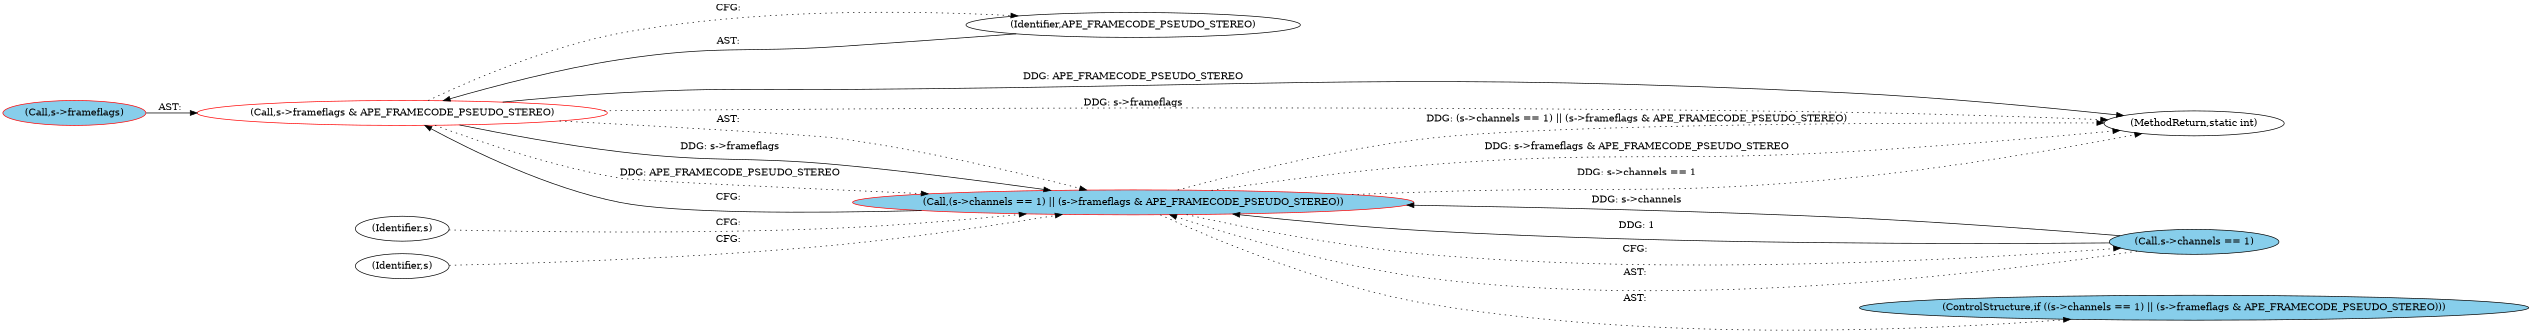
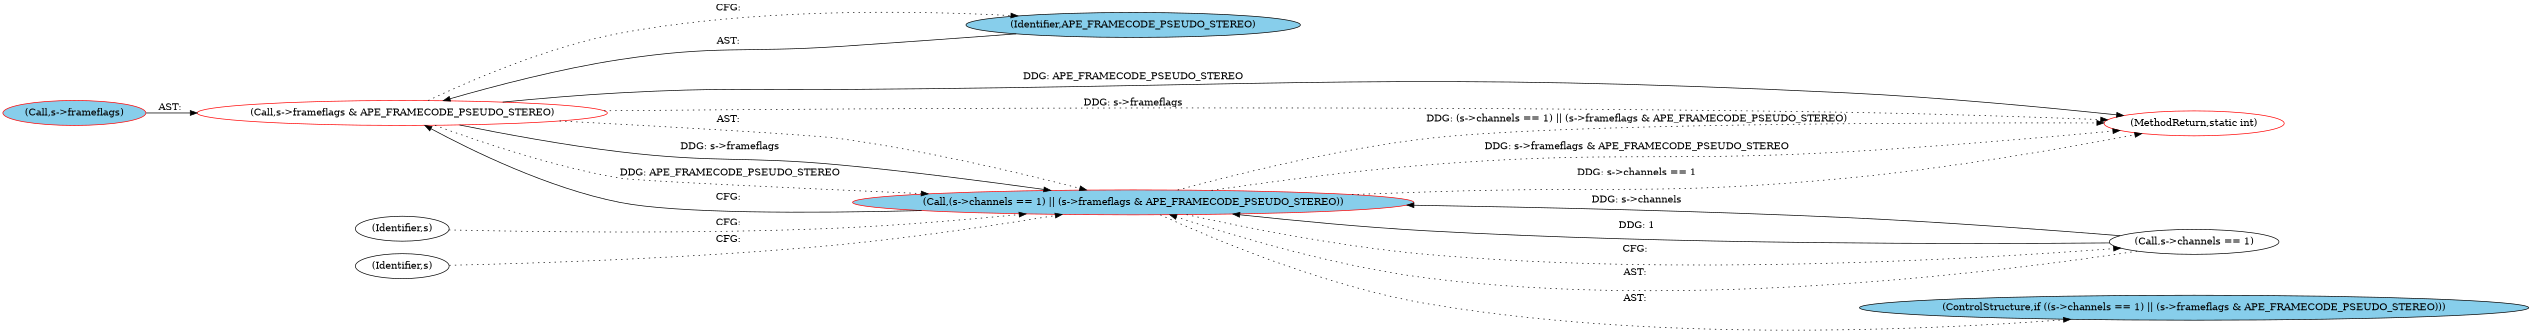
node "(Identifier,APE_FRAMECODE_PSEUDO_STEREO)": fillcolor white -> skyblue
node "(MethodReturn,static int)": color black -> red
node "(Call,s->channels == 1)": fillcolor skyblue -> white
